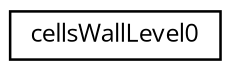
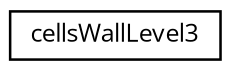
node "cellsWallLevel0": label "cellsWallLevel0" -> "cellsWallLevel3"
